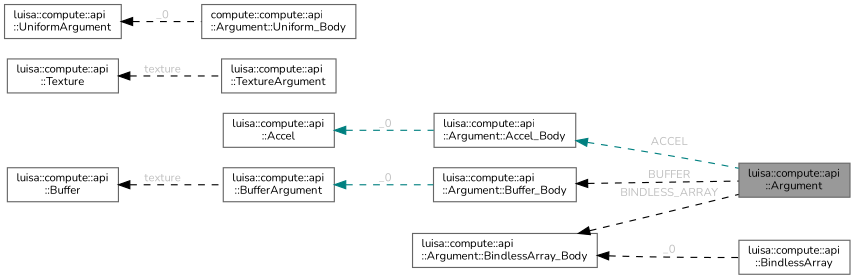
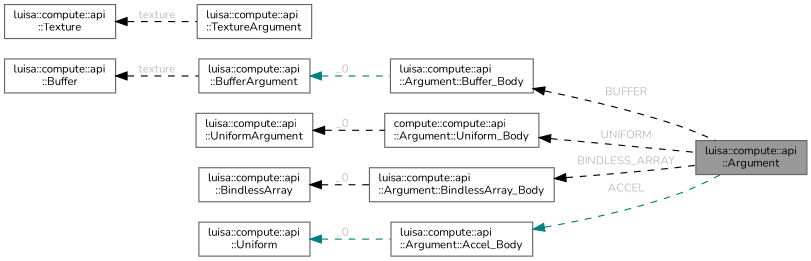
node "luisa::compute::api ::Accel": label "luisa::compute::api ::Accel" -> "luisa::compute::api ::Uniform"
edge "luisa::compute::api ::Argument" -> "compute::compute::api ::Argument::Uniform_Body": added, label "UNIFORM"
edge "luisa::compute::api ::BindlessArray" -> "luisa::compute::api ::Argument::BindlessArray_Body": reversed
